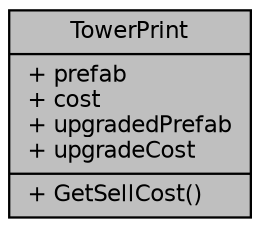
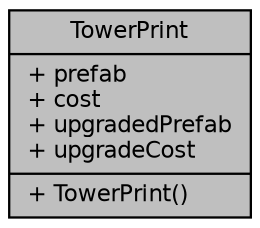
node "TowerPrint": text "+ GetSellCost()" -> "+ TowerPrint()"
